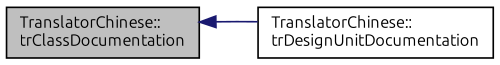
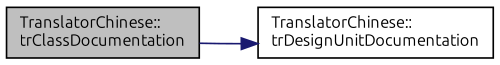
edge "TranslatorChinese:: trDesignUnitDocumentation" -> "TranslatorChinese:: trClassDocumentation": reversed
